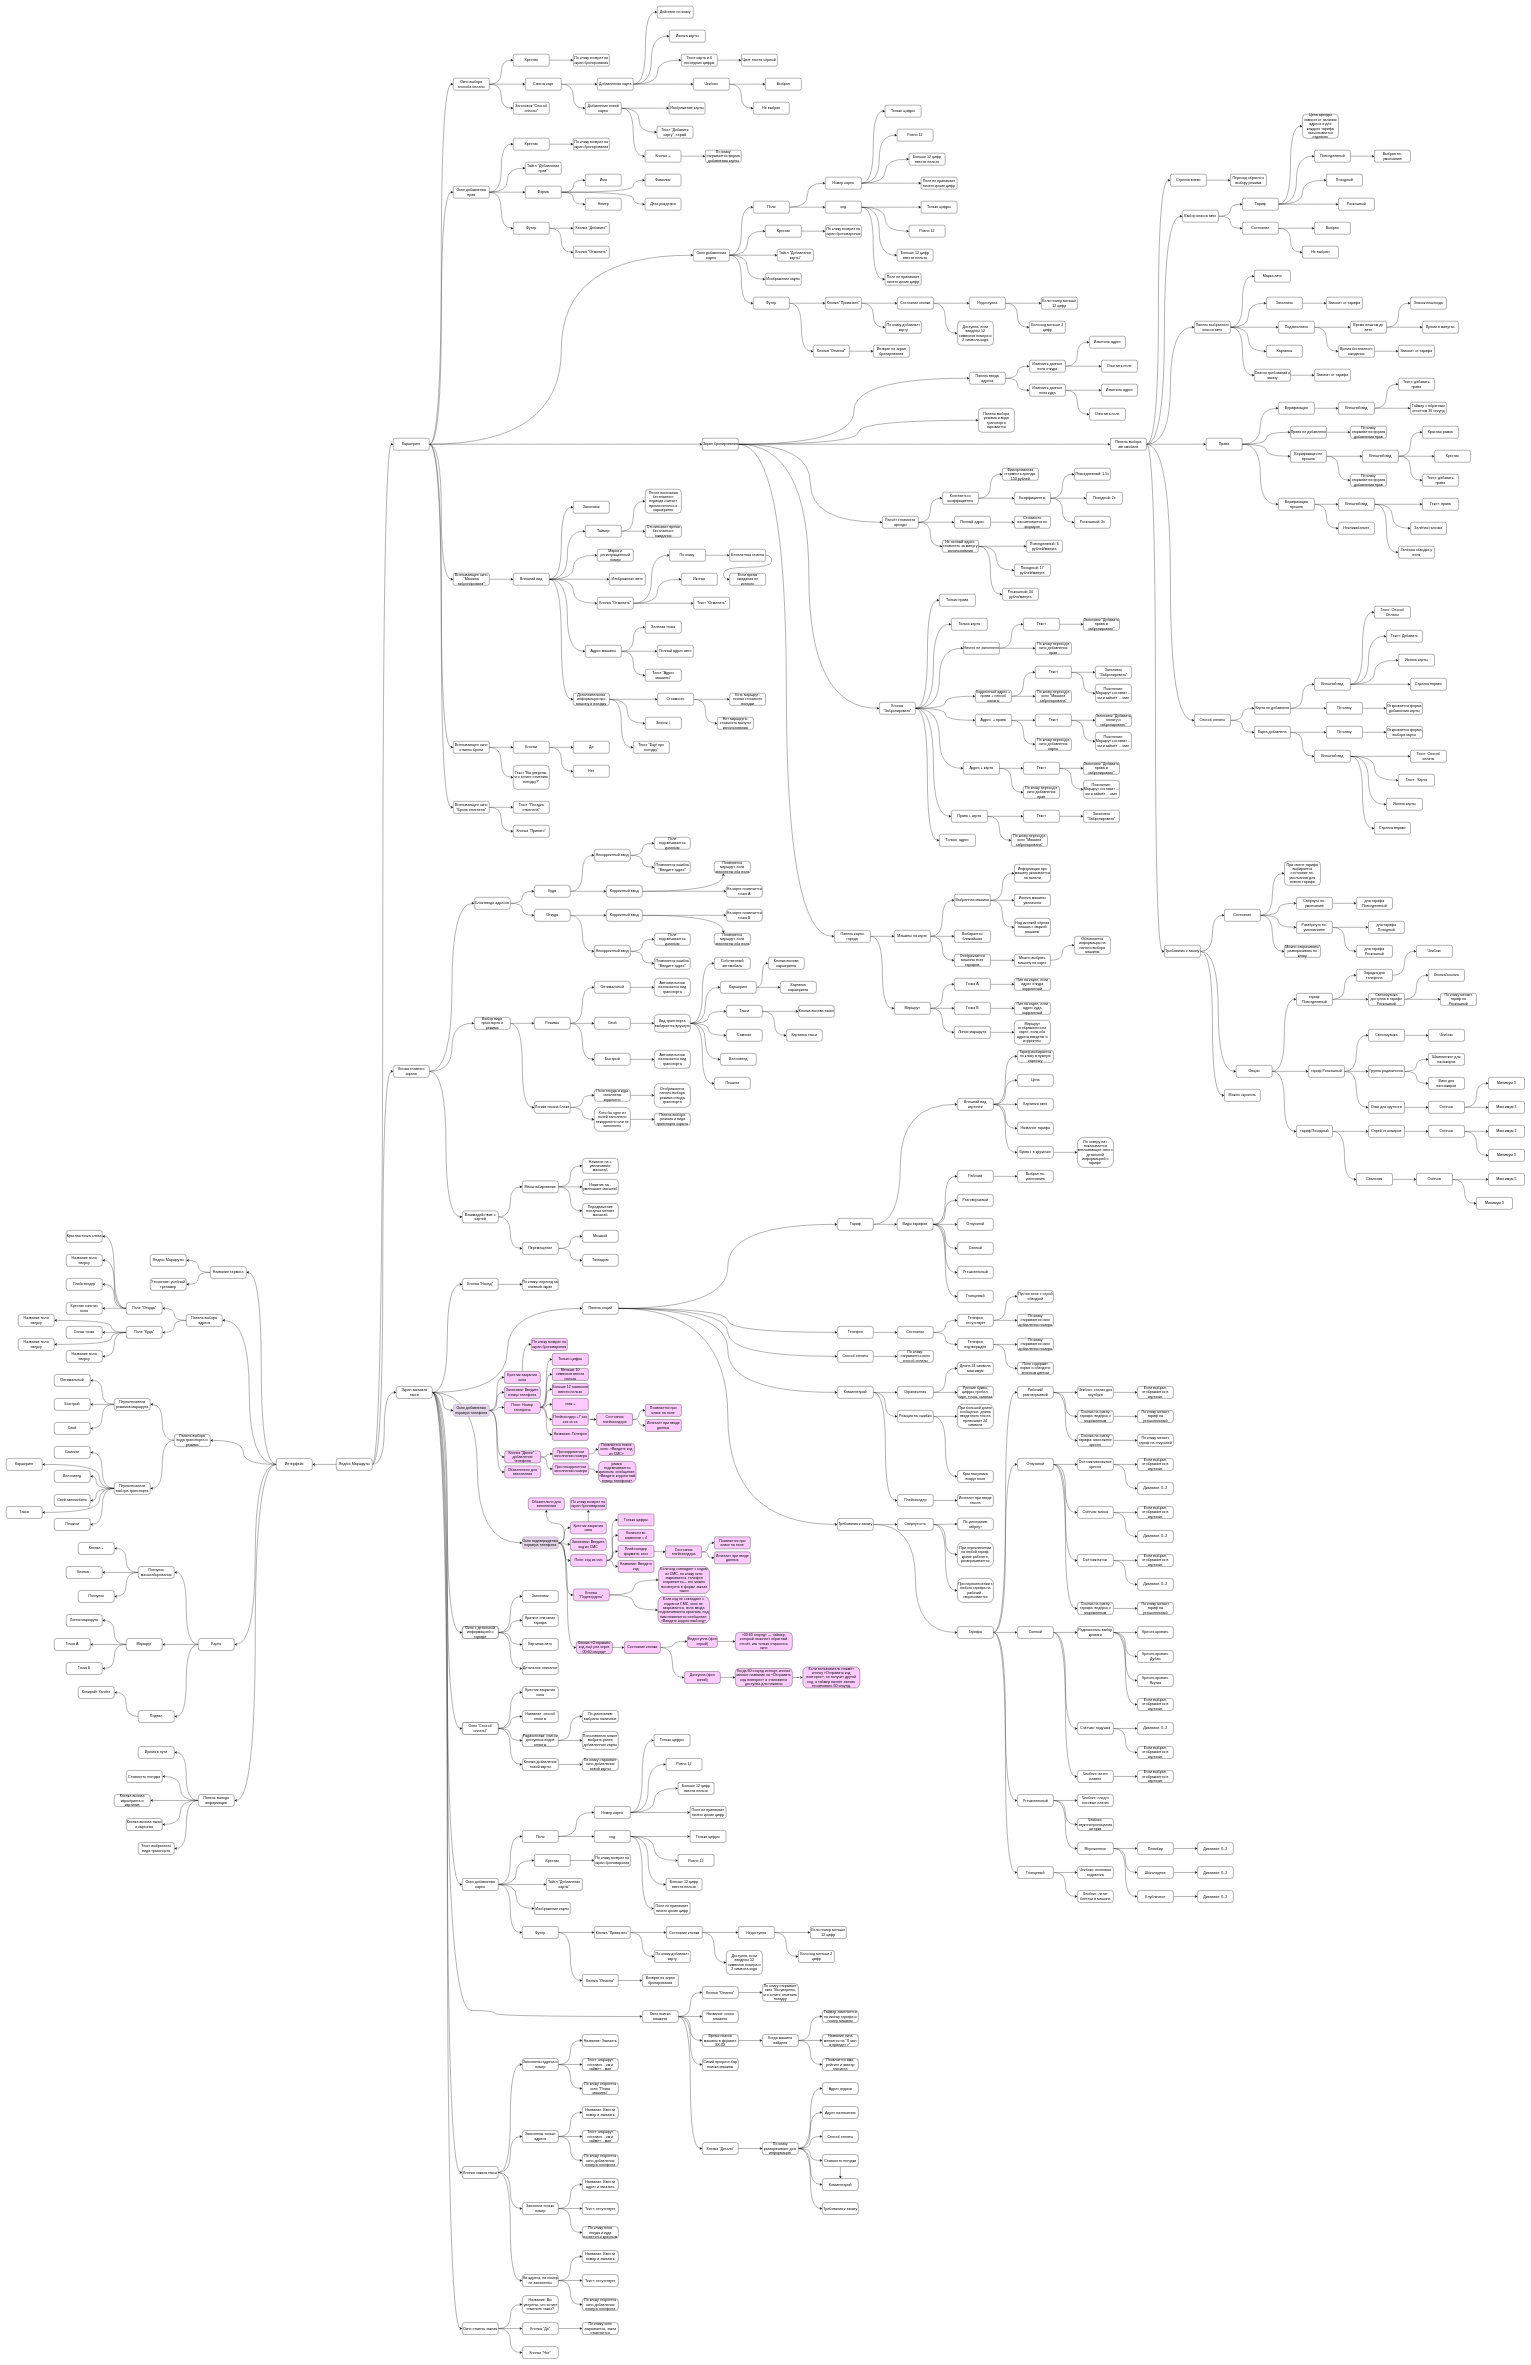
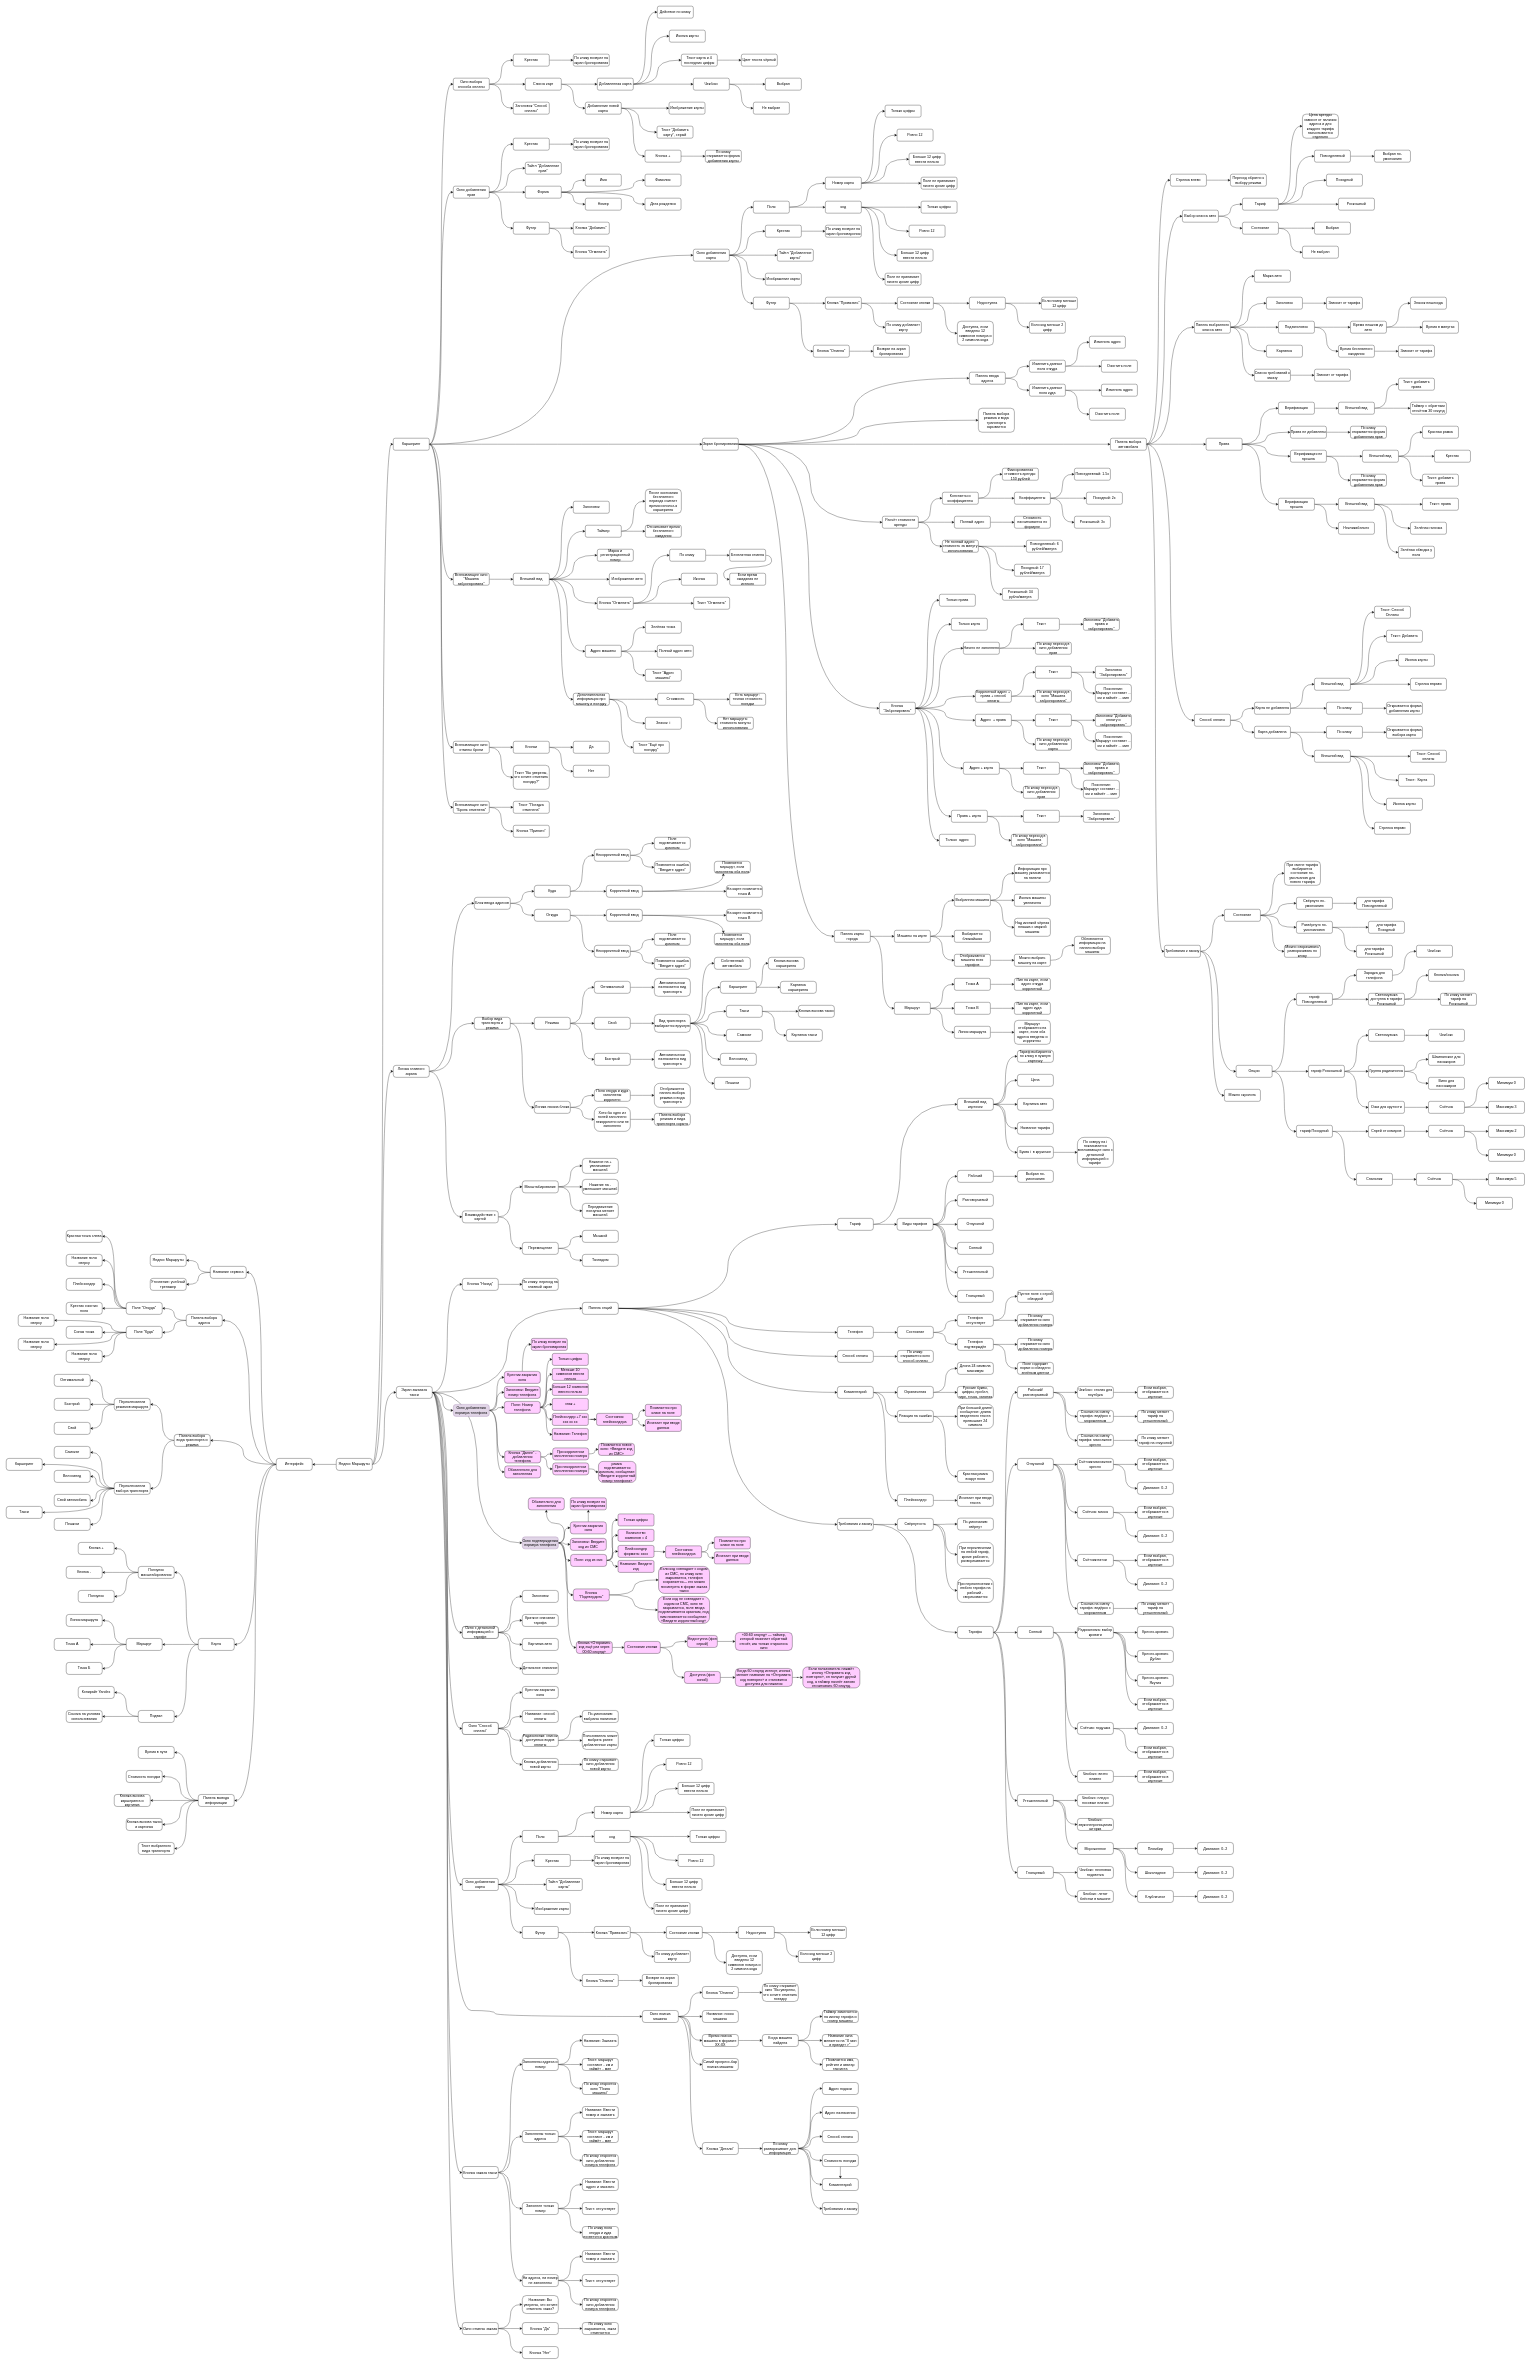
node "Ссылка на условия использования": added
edge "Подвал" -> "Ссылка на условия использования": added
